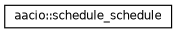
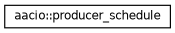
node "aacio::schedule_schedule": label "aacio::schedule_schedule" -> "aacio::producer_schedule"
